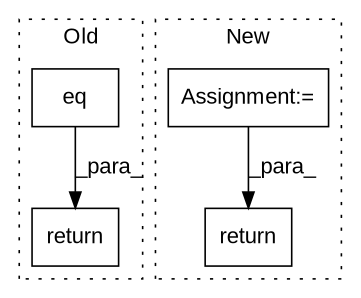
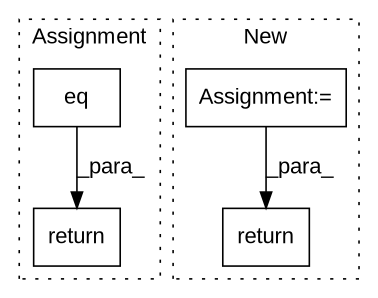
cluster "Old": label "Old" -> "Assignment"
